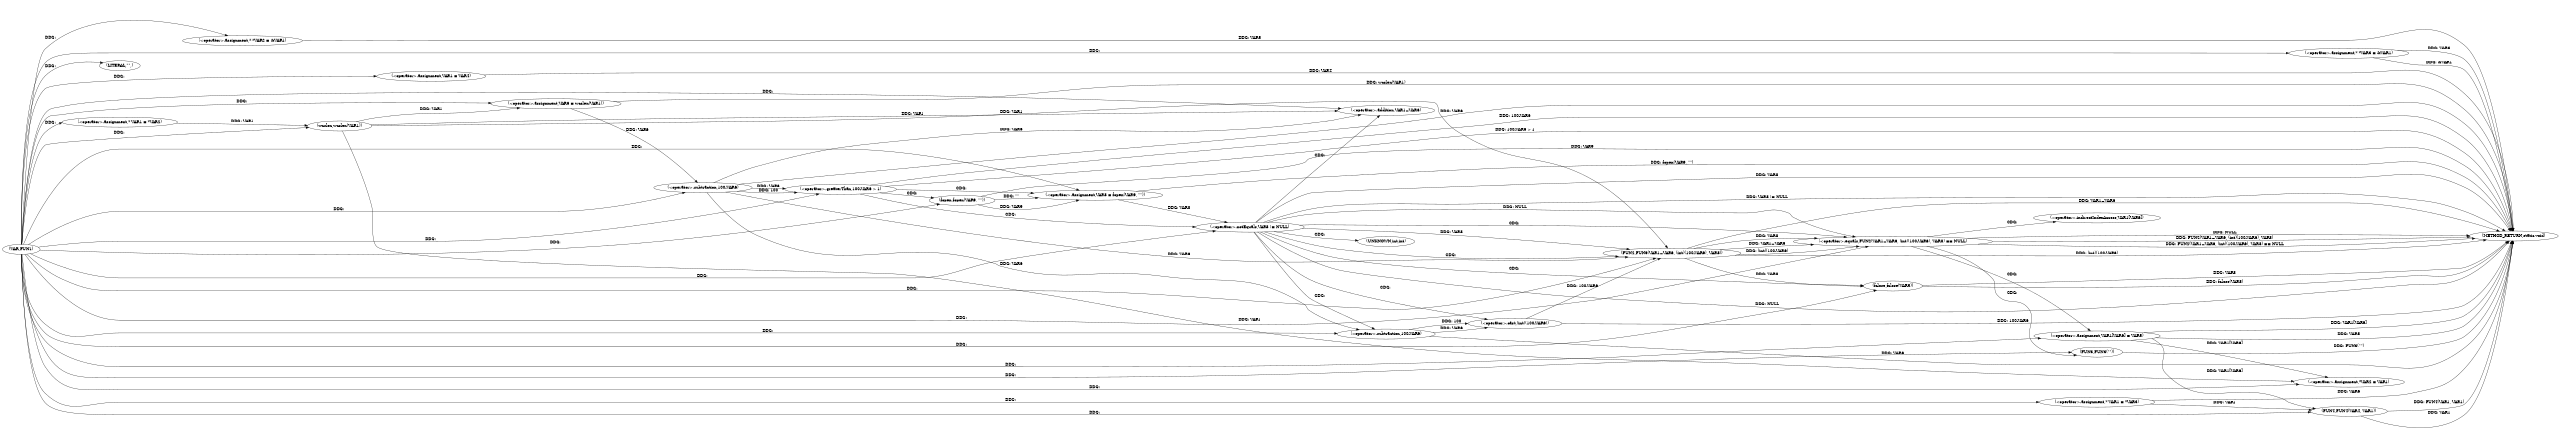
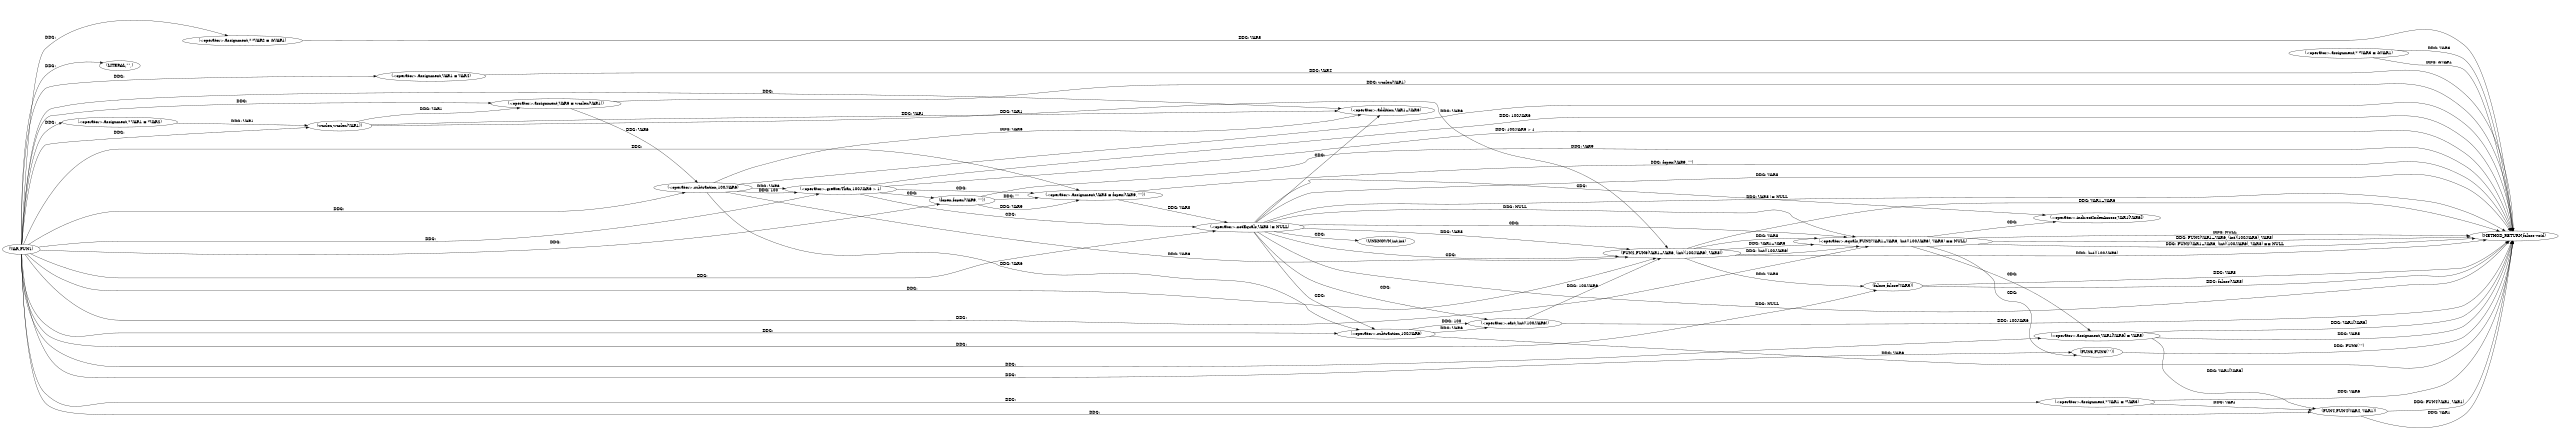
edge "(VAR,FUN1)" -> "(<operator>.assignment,* *VAR3 = &VAR1)": removed, label "DDG:"
node "(METHOD_RETURN,static void)": label "(METHOD_RETURN,static void)" -> "(METHOD_RETURN,fclose void)"
edge "(<operator>.notEquals,VAR8 != NULL)" -> "(fclose,fclose(VAR5))": now "(<operator>.notEquals,VAR8 != NULL)" -> "(<operator>.indirectIndexAccess,VAR1[VAR6])"
node "(<operator>.assignment,*VAR2 = VAR1)": removed
